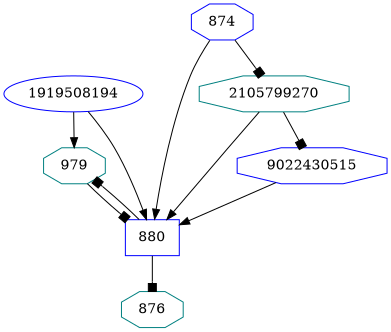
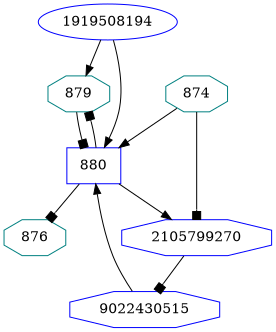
node "874": color blue -> teal
node "2105799270": color teal -> blue
edge "2105799270" -> "880": reversed
node "979": label "979" -> "879"
